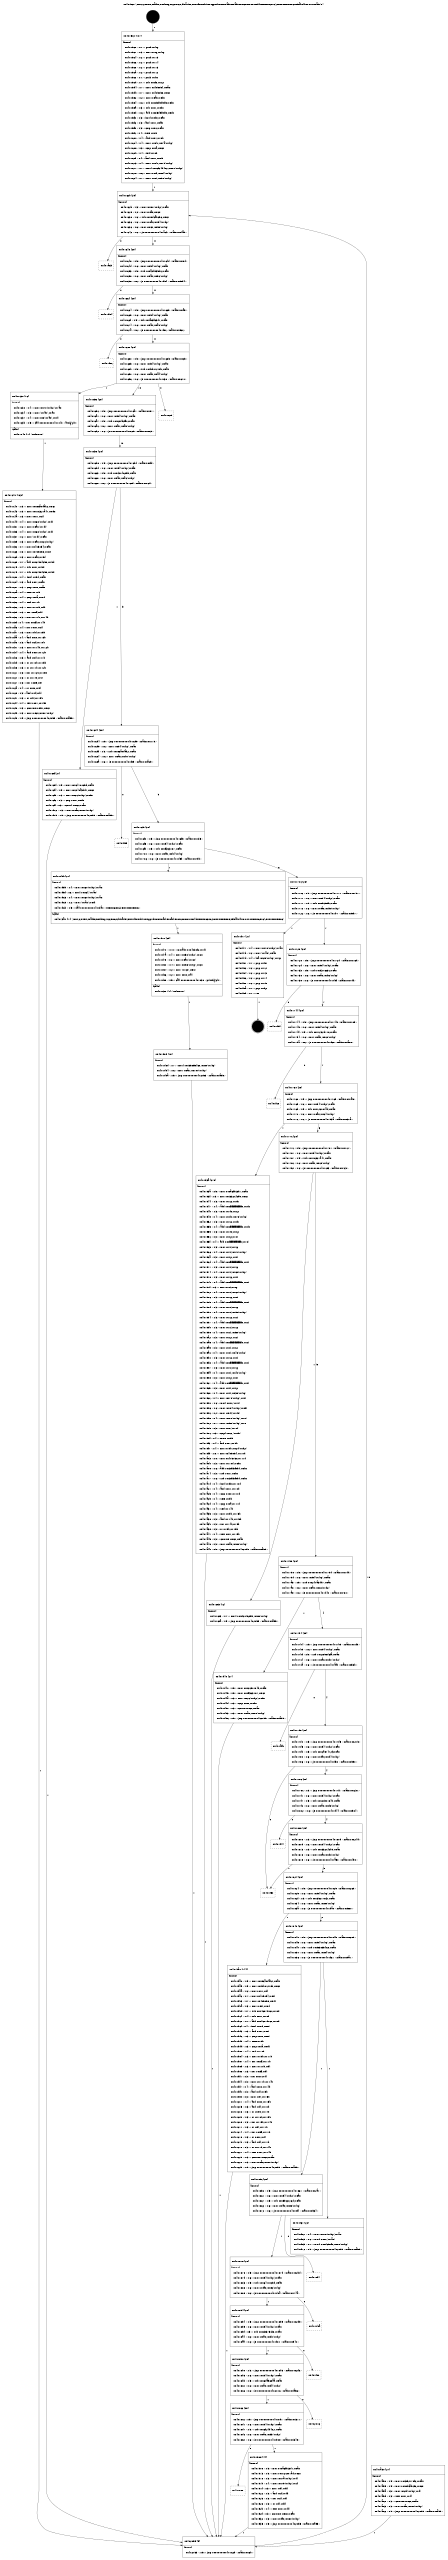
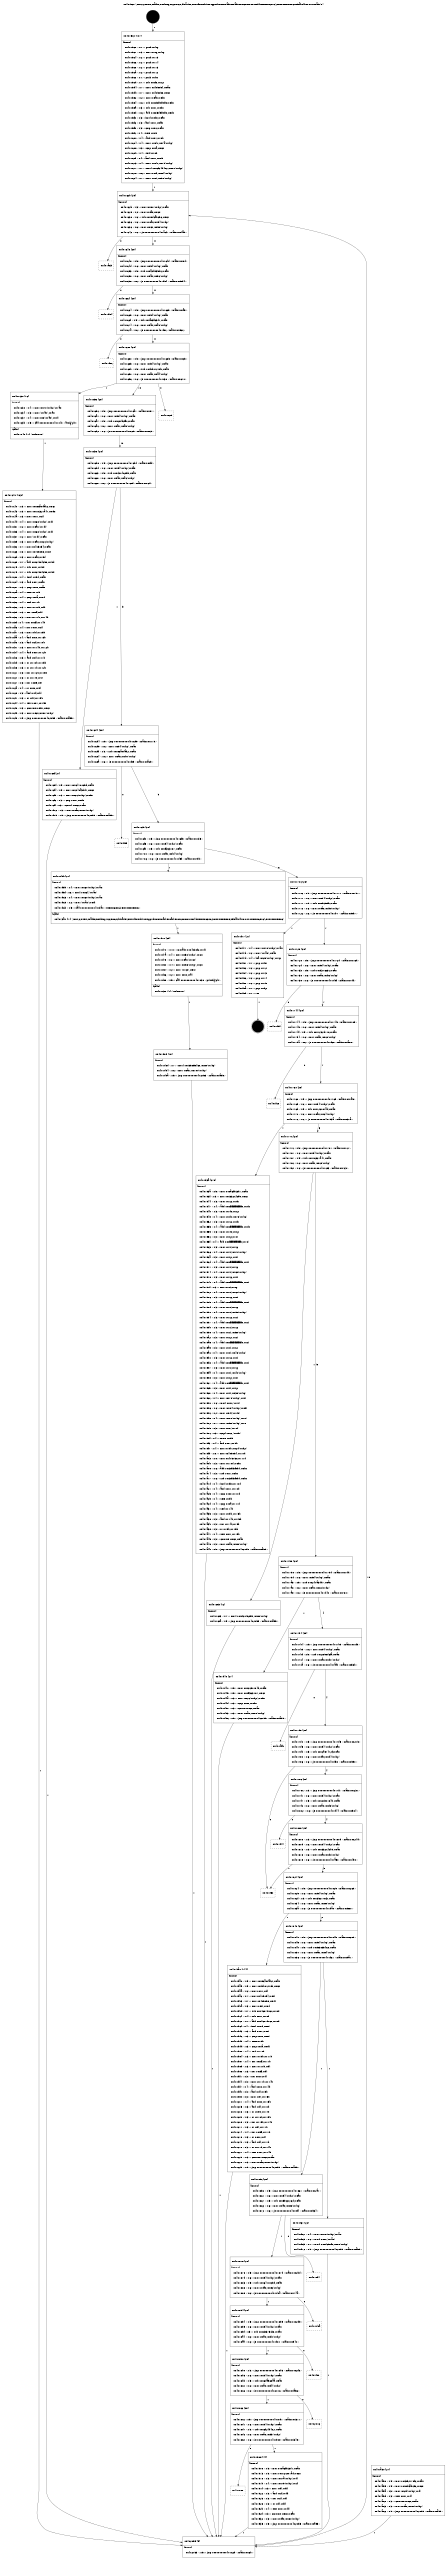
edge "0x401f61 [22]" -> "0x402055 [5]": added, label "1"
